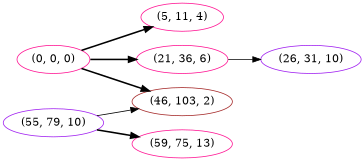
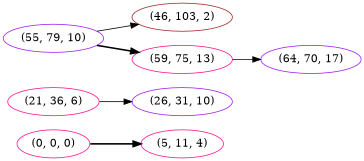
edge "(0, 0, 0)" -> "(21, 36, 6)": removed
node "(64, 70, 17)": added
edge "(0, 0, 0)" -> "(46, 103, 2)": removed
